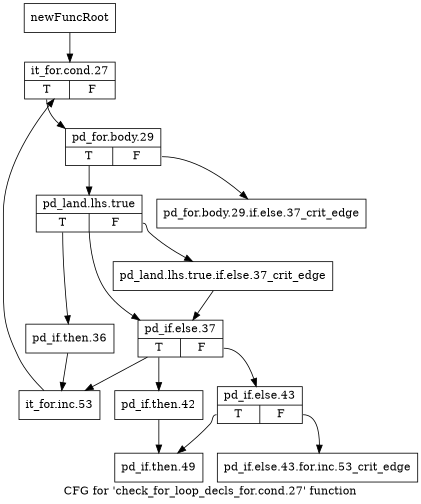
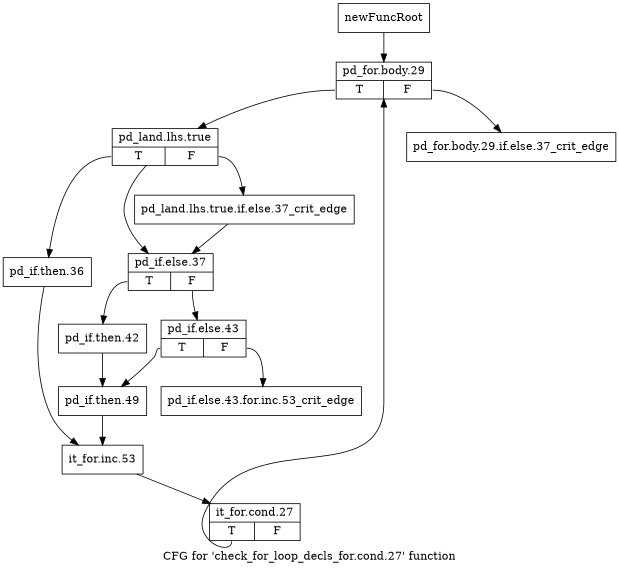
edge "newFuncRoot" -> "it_for.cond.27": now "newFuncRoot" -> "pd_for.body.29"
edge "pd_if.else.37" -> "it_for.inc.53": now "pd_if.then.49" -> "it_for.inc.53"
